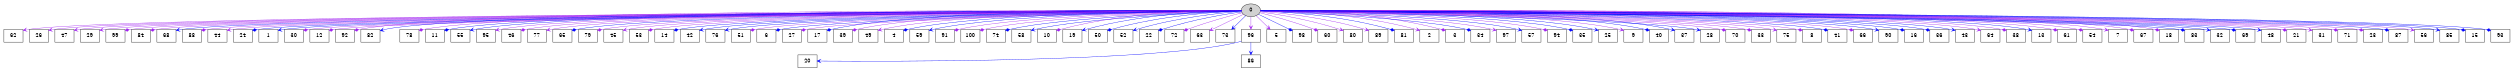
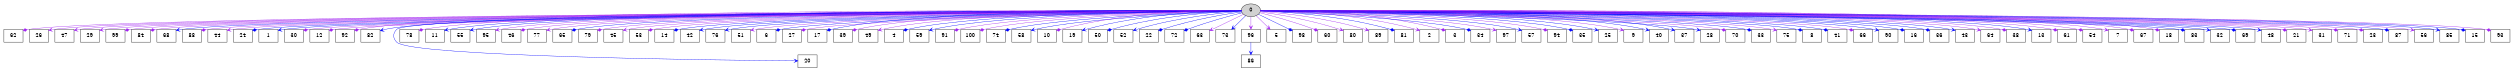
edge "0" -> "11": arrowhead diamond -> vee
edge "0" -> "40": arrowhead diamond -> vee
edge "0" -> "62": arrowhead vee -> diamond
edge "0" -> "8": color purple -> blue
edge "0" -> "93": color blue -> purple
edge "0" -> "51": arrowhead diamond -> vee
edge "0" -> "33": color purple -> blue
edge "0" -> "72": color purple -> blue
edge "96" -> "20": now "0" -> "20"
